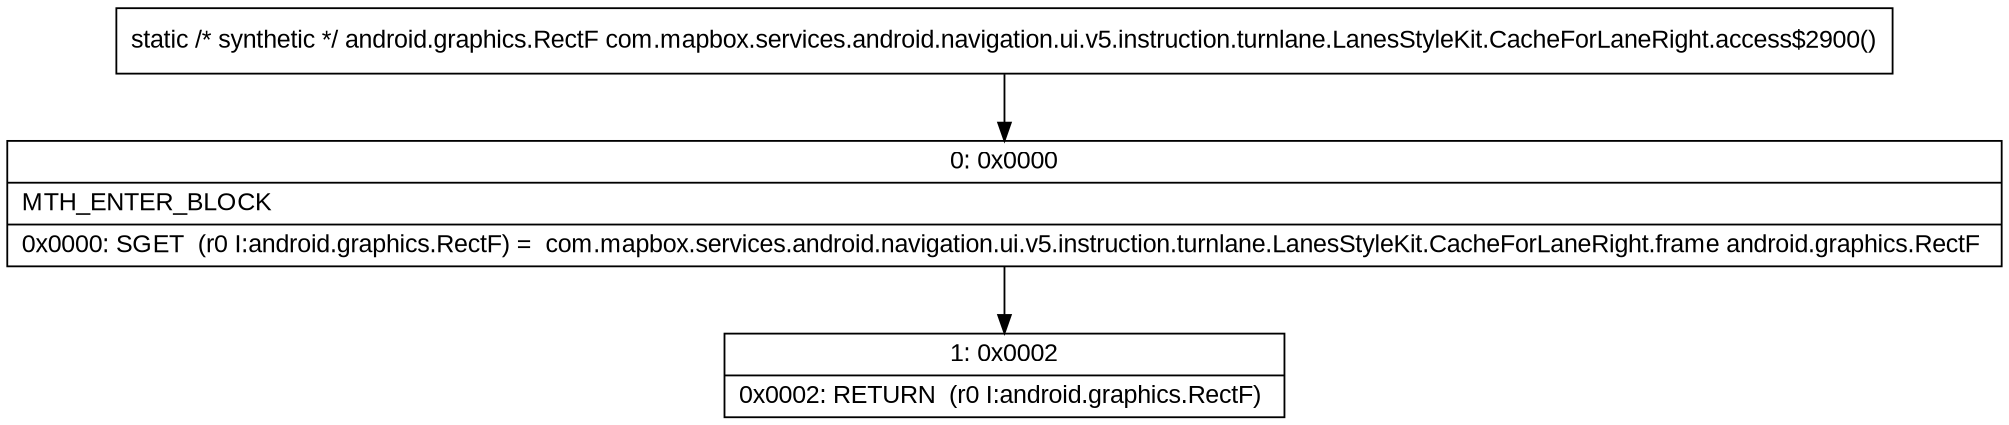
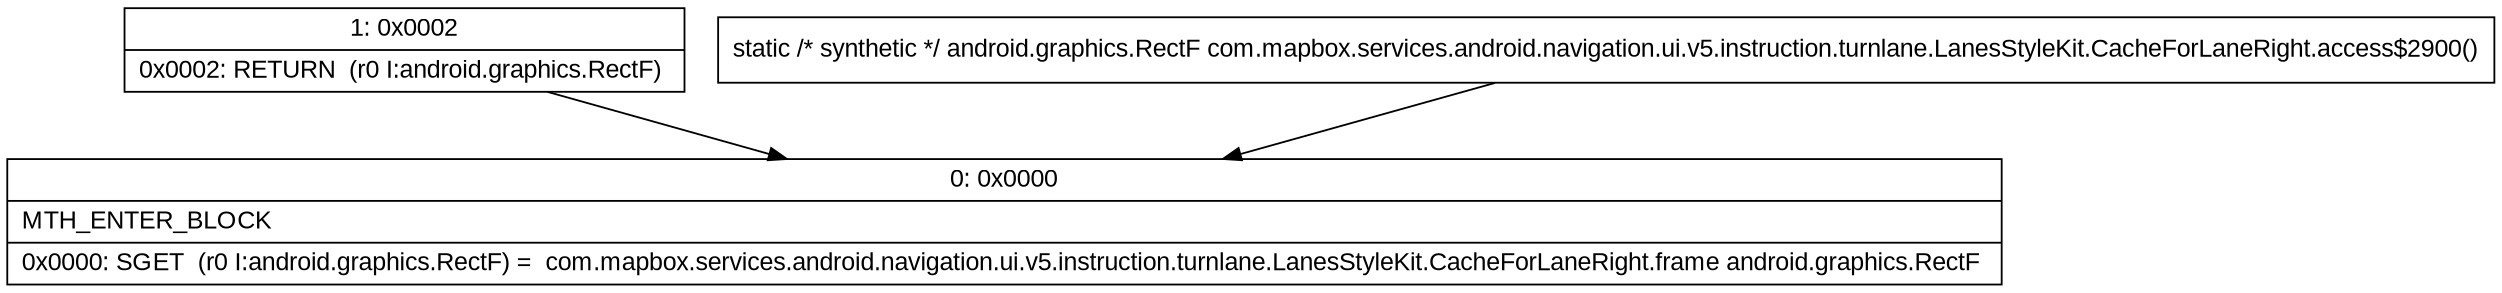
edge "0: 0x0000" -> "1: 0x0002": reversed
